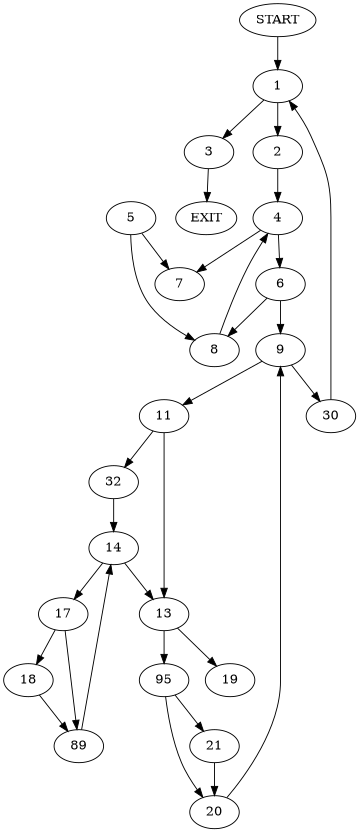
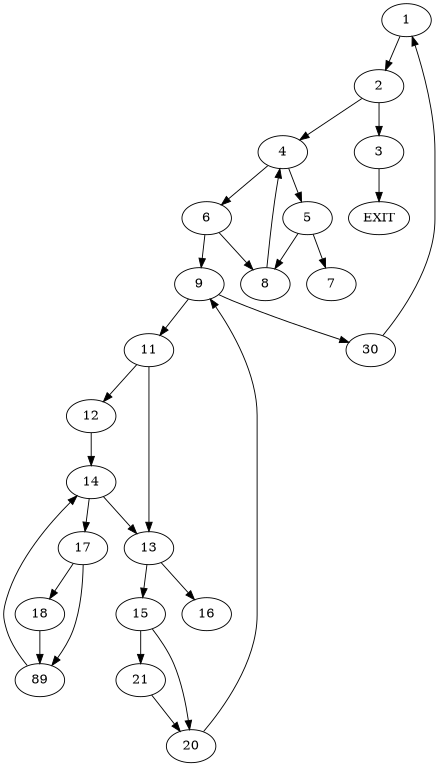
node "START": removed
edge "1" -> "3": now "2" -> "3"
edge "4" -> "7": now "4" -> "5"
node "32": label "32" -> "12"
node "95": label "95" -> "15"
node "19": label "19" -> "16"
